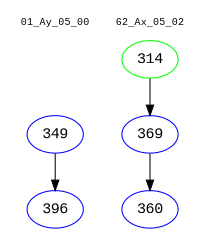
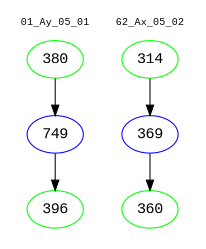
cluster "01_Ay_05_00": label "01_Ay_05_00" -> "01_Ay_05_01"
node "380": added
node "349": label "349" -> "749"
node "396": color blue -> green
node "360": color blue -> green
